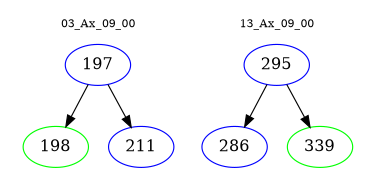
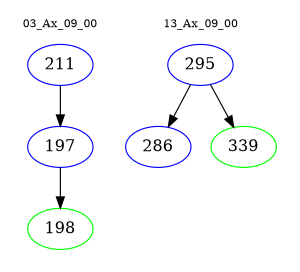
edge "197" -> "211": reversed
